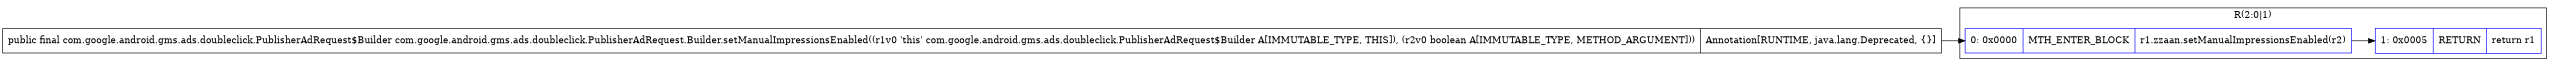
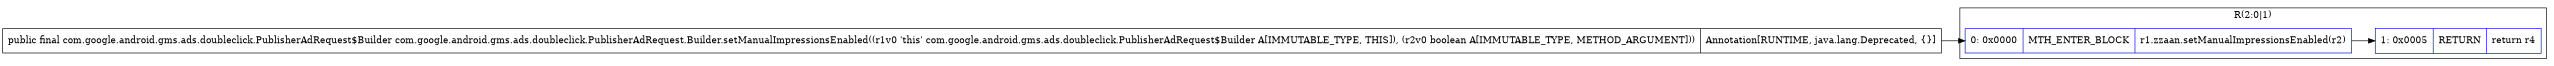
node "1: 0x0005": text "return r1" -> "return r4"
